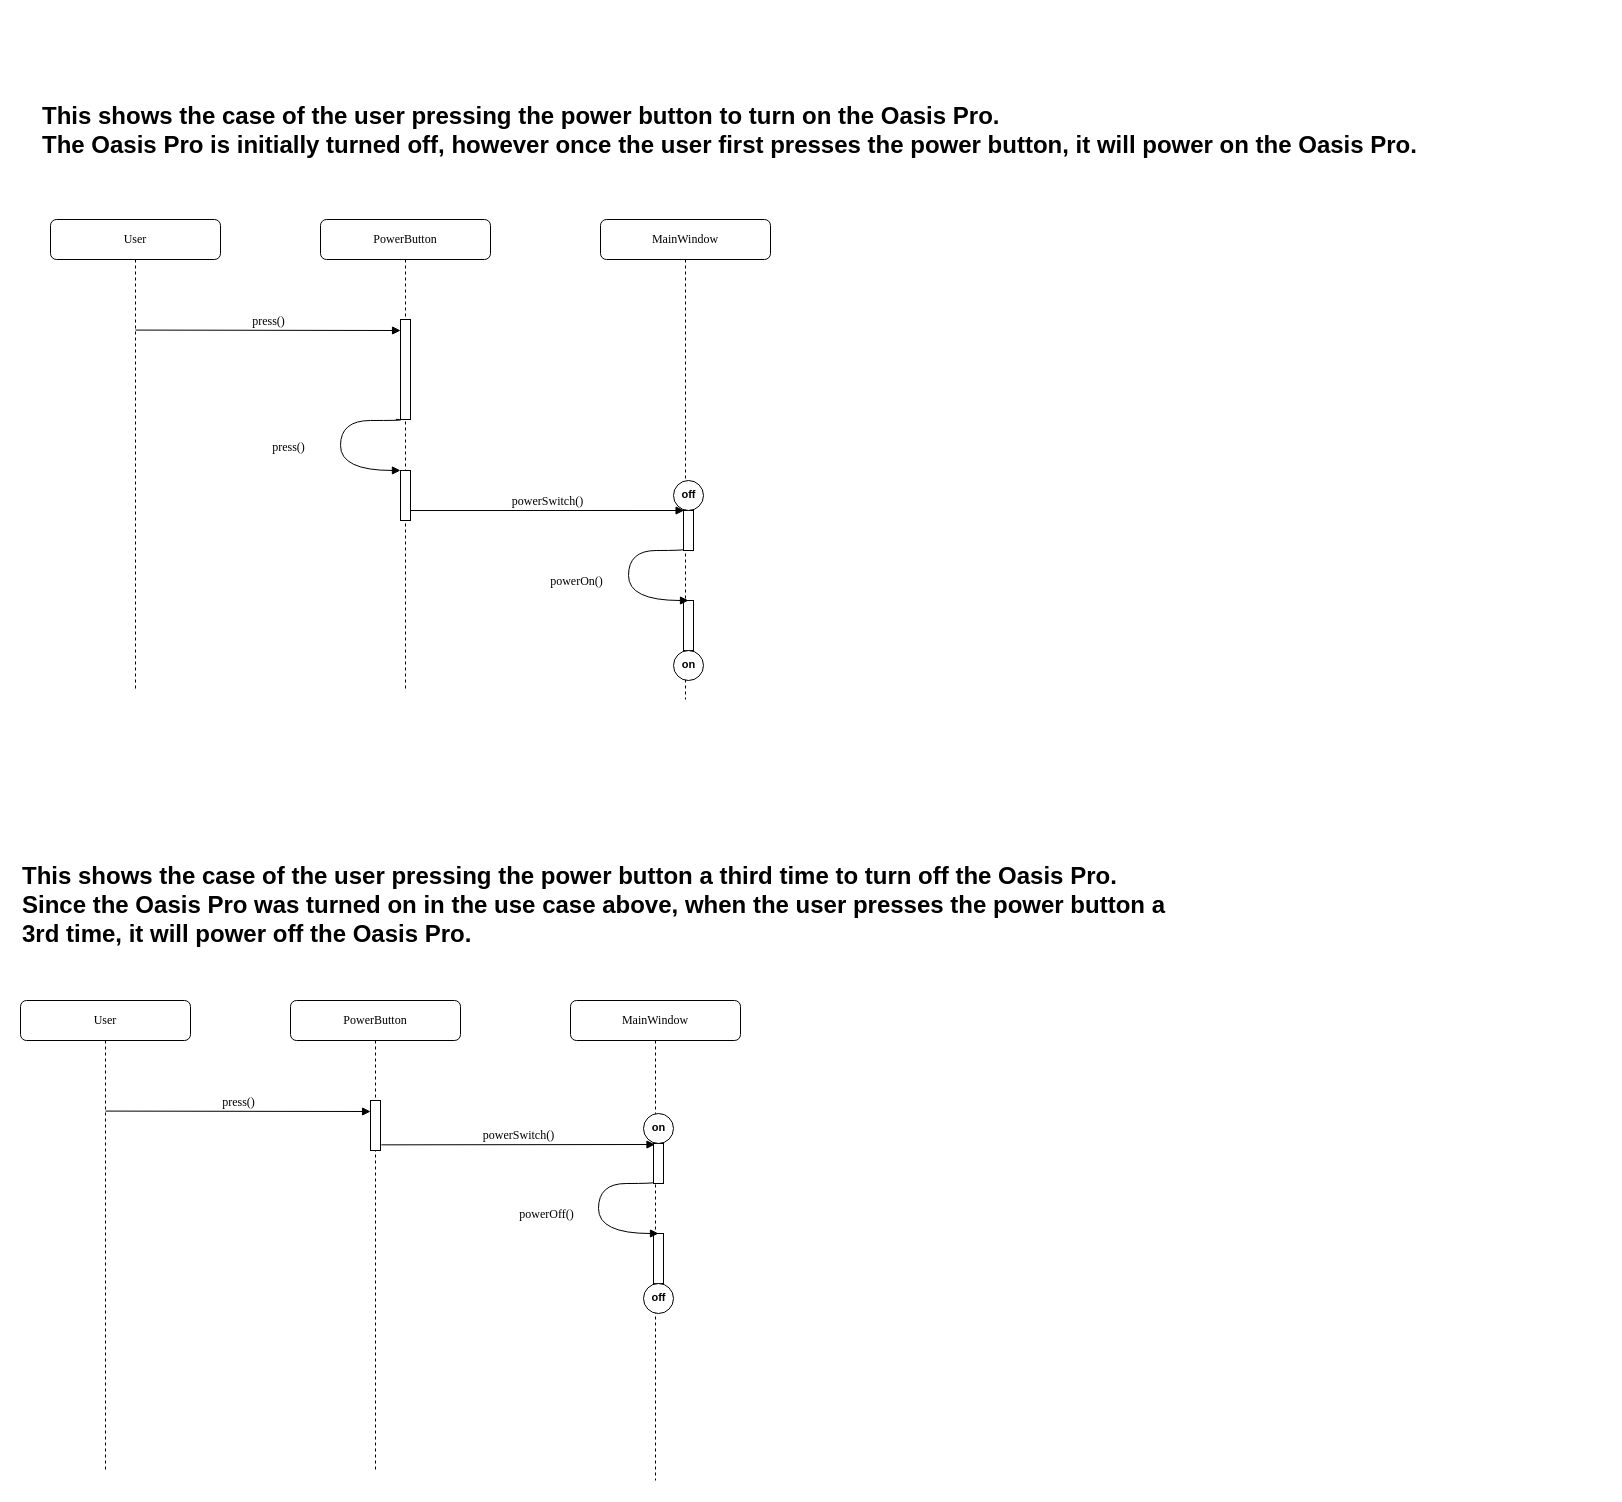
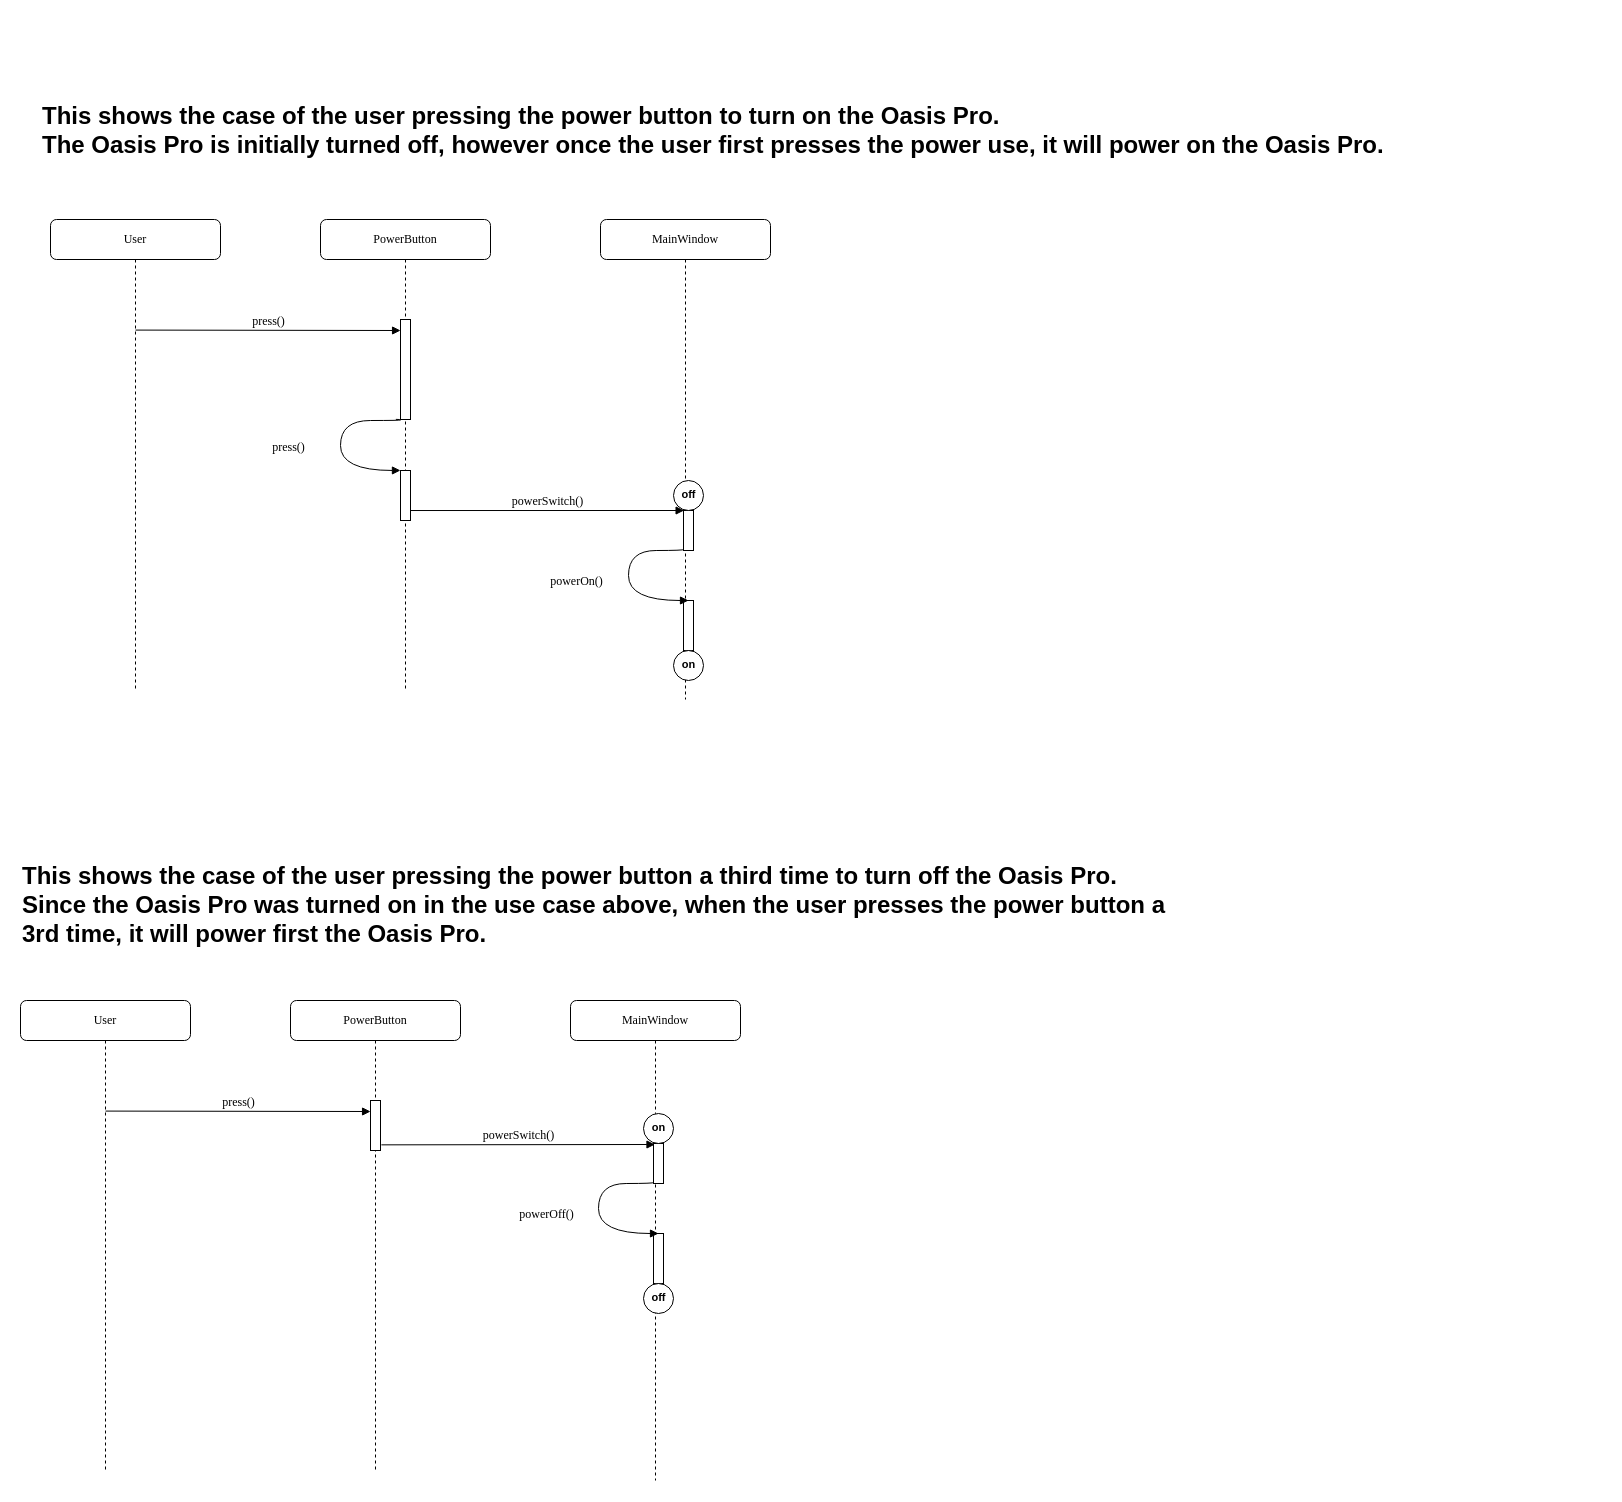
node "This shows the case of the user pressing the power button to turn on the Oasis Pro. The Oasis Pro is initially turned off, however once the user first presses the power button, it will power on the Oasis Pro.": label "This shows the case of the user pressing the power button to turn on the Oasis Pro. The Oasis Pro is initially turned off, however once the user first presses the power button, it will power on the Oasis Pro." -> "This shows the case of the user pressing the power button to turn on the Oasis Pro. The Oasis Pro is initially turned off, however once the user first presses the power use, it will power on the Oasis Pro."
node "This shows the case of the user pressing the power button a third time to turn off the Oasis Pro. Since the Oasis Pro was turned on in the use case above, when the user presses the power button a 3rd time, it will power off the Oasis Pro.": label "This shows the case of the user pressing the power button a third time to turn off the Oasis Pro. Since the Oasis Pro was turned on in the use case above, when the user presses the power button a 3rd time, it will power off the Oasis Pro." -> "This shows the case of the user pressing the power button a third time to turn off the Oasis Pro. Since the Oasis Pro was turned on in the use case above, when the user presses the power button a 3rd time, it will power first the Oasis Pro."
